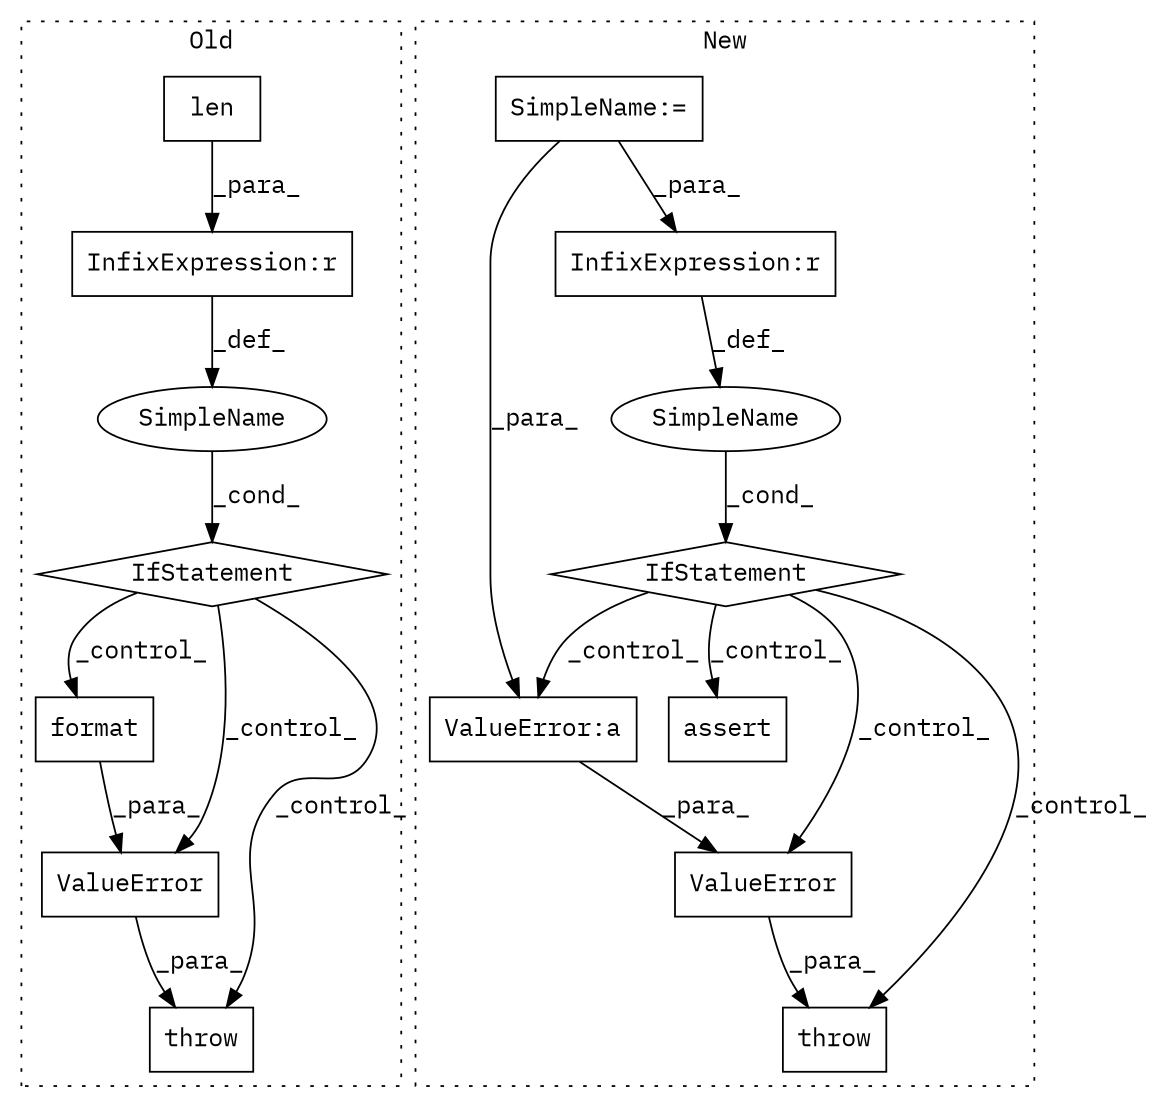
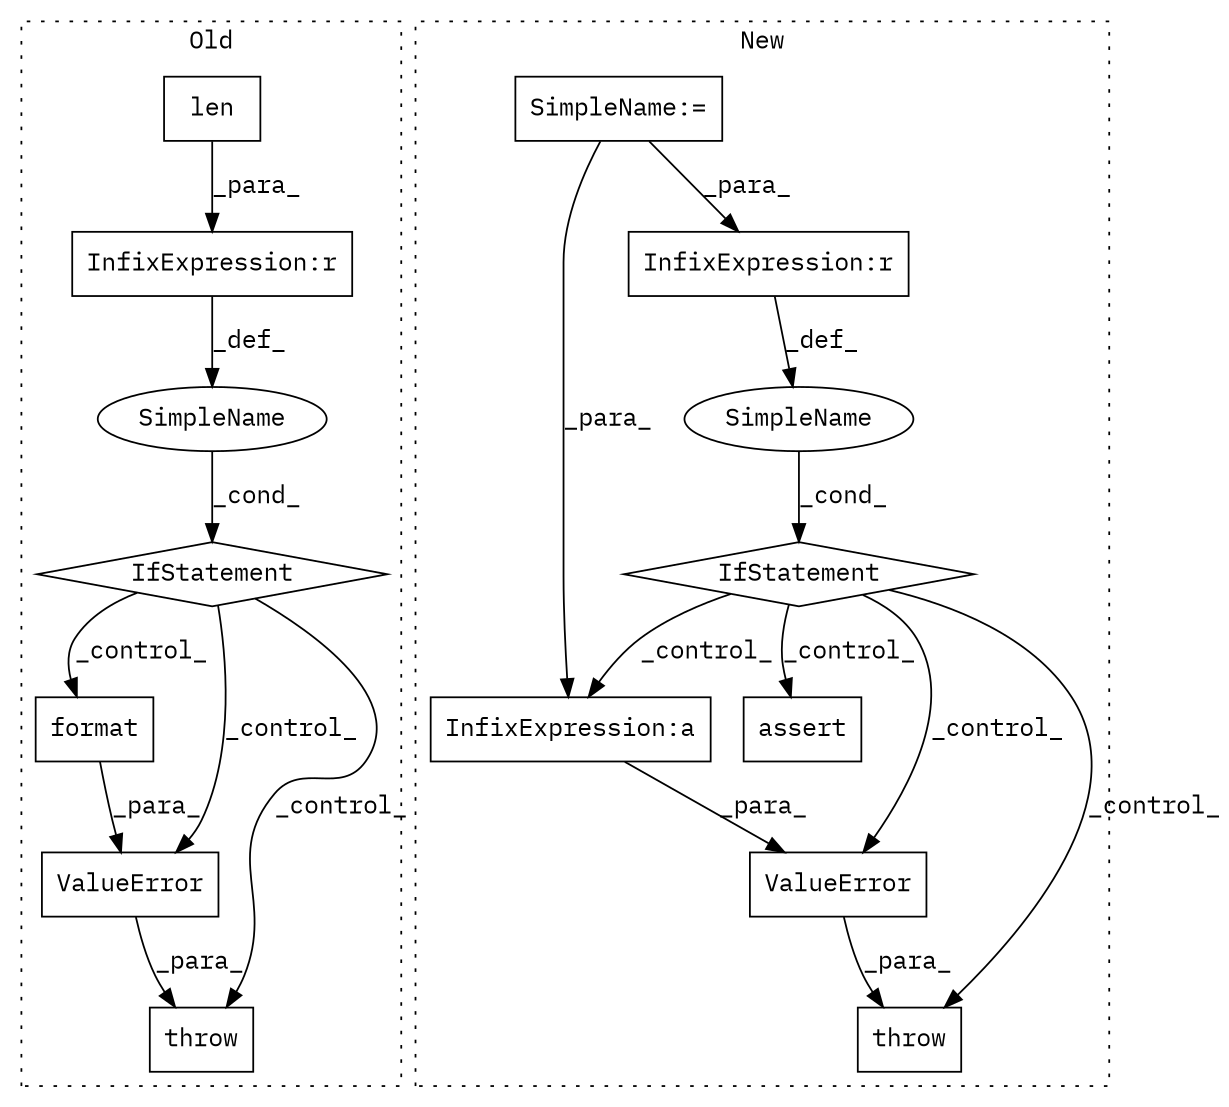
node "ValueError:a": label "ValueError:a" -> "InfixExpression:a"
